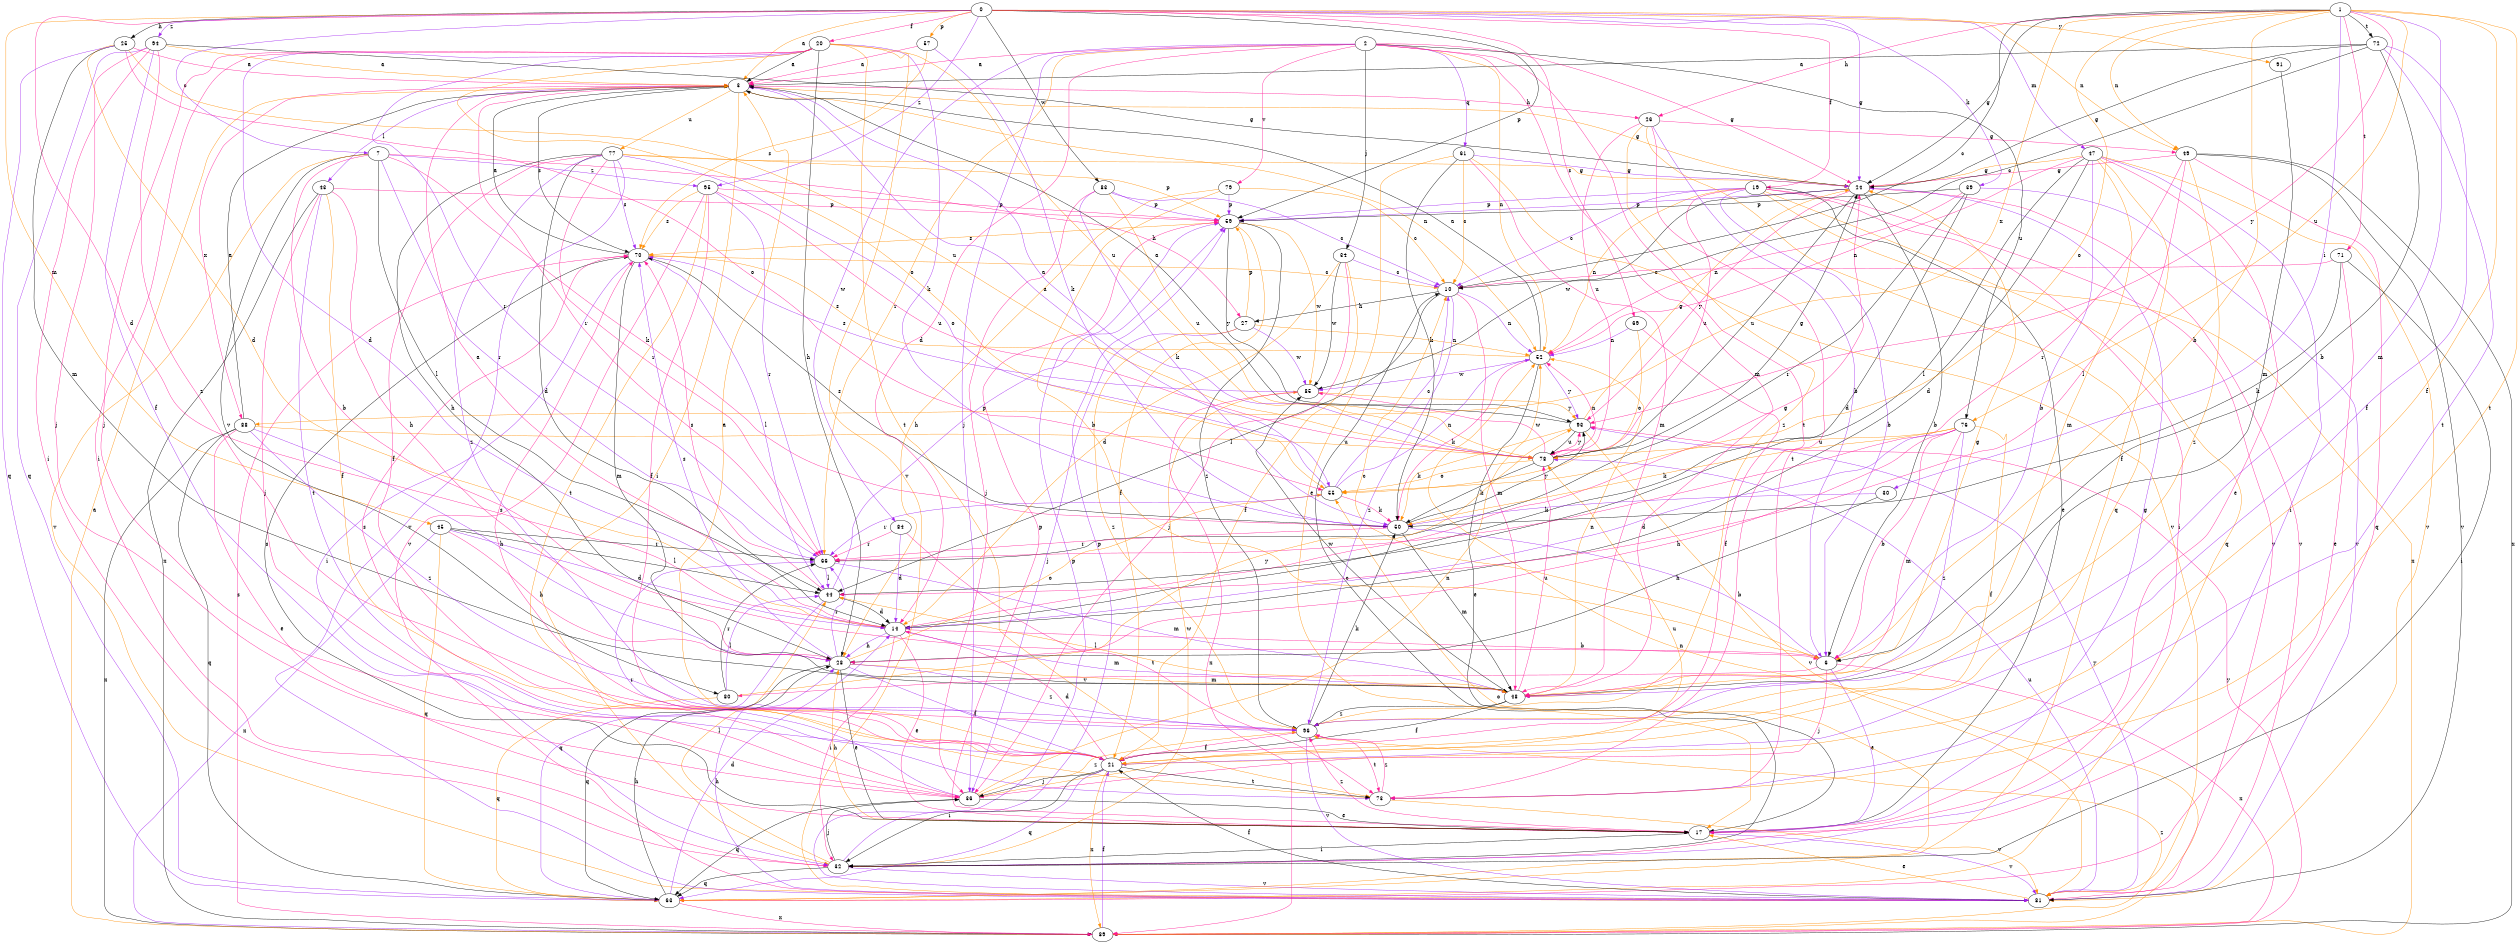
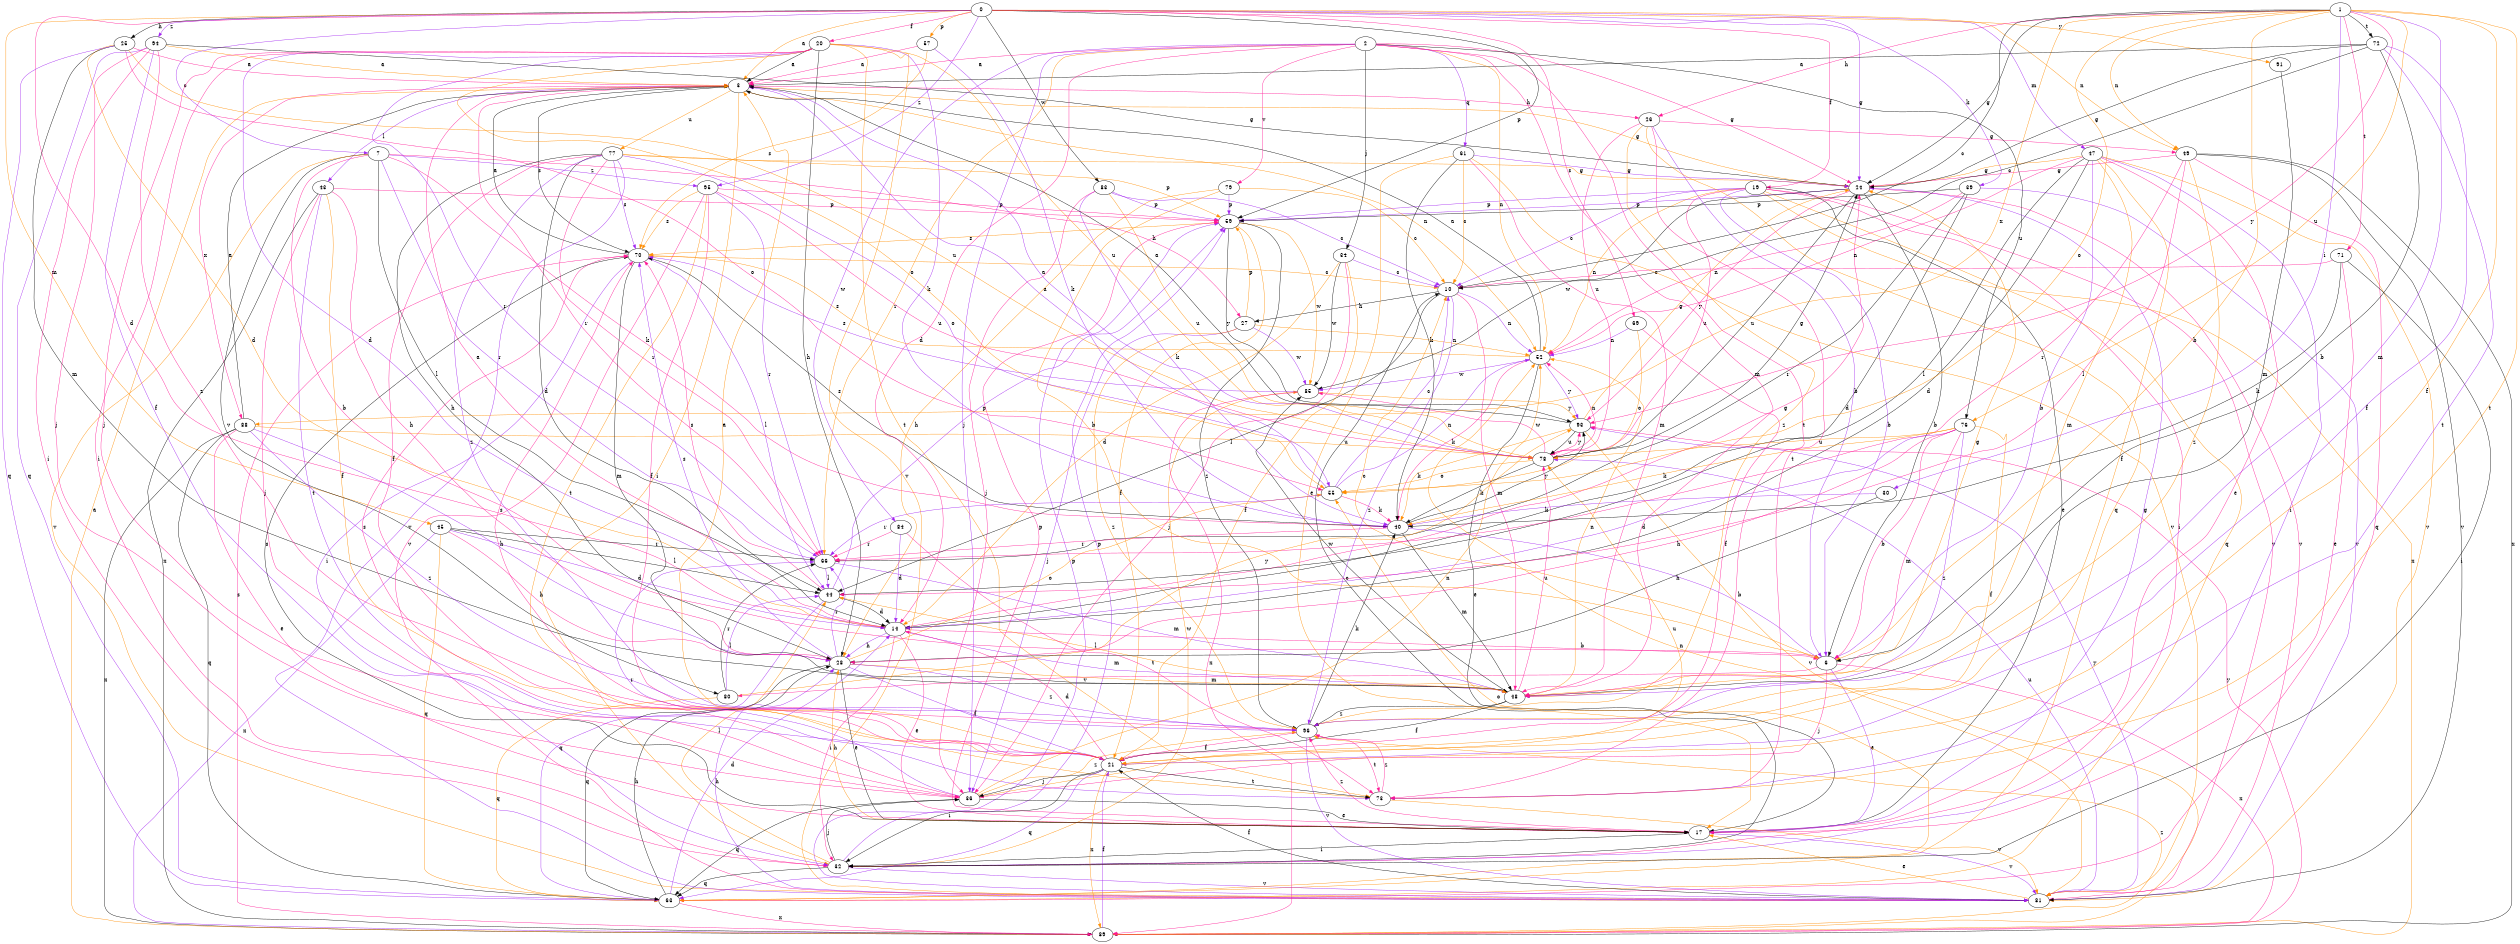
node "50": label "50" -> "40"
